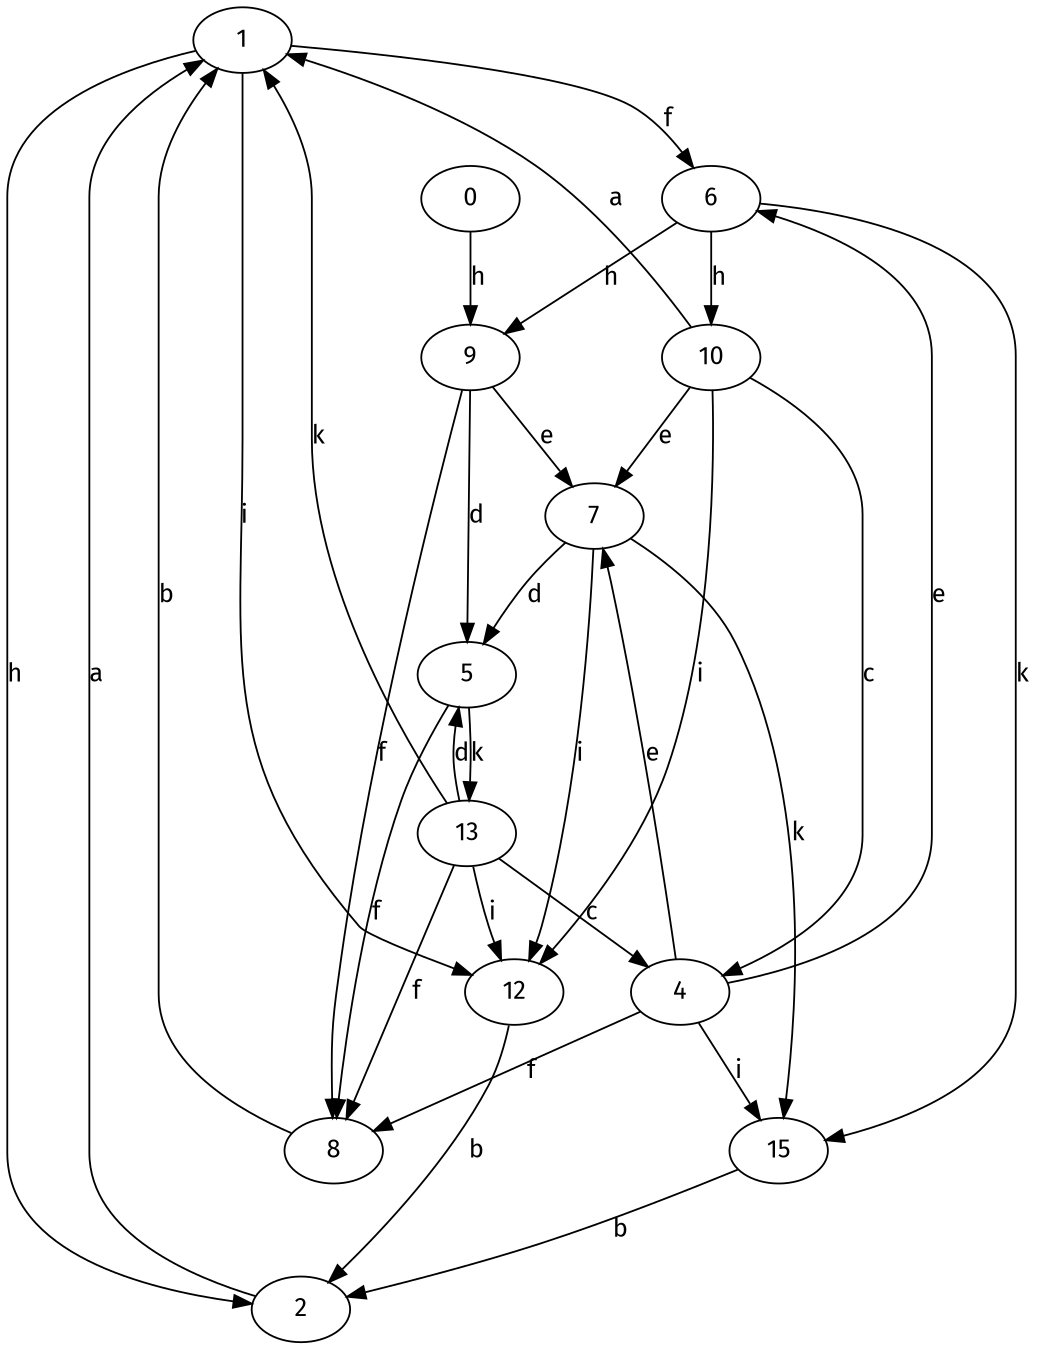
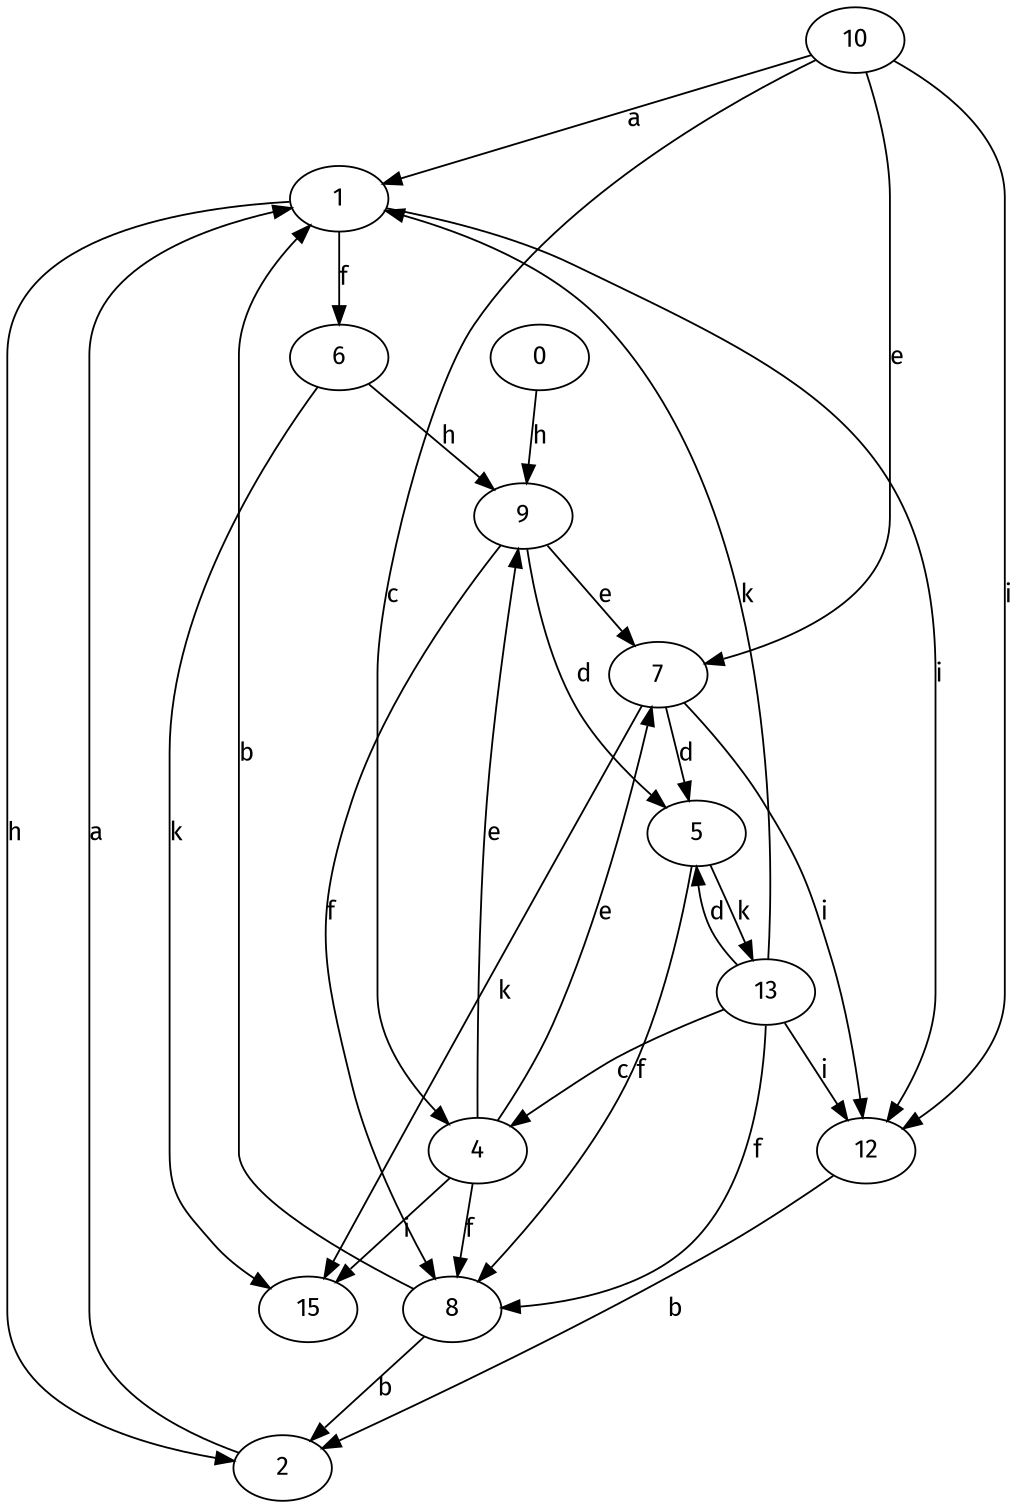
edge "6" -> "10": removed, label "h"
edge "4" -> "6": now "4" -> "9"
edge "15" -> "2": now "8" -> "2"
